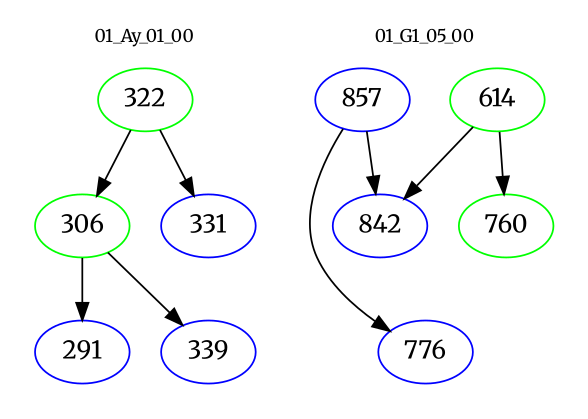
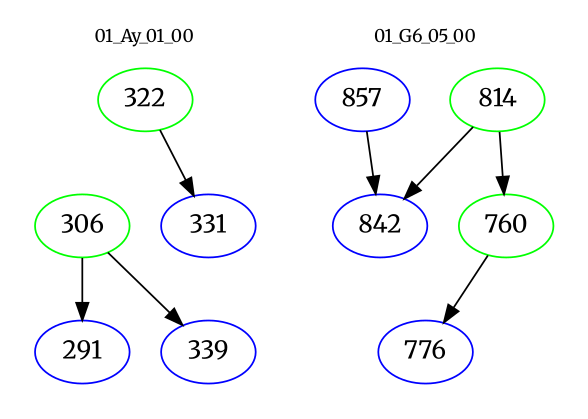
cluster "01_G1_05_00": label "01_G1_05_00" -> "01_G6_05_00"
node "614": label "614" -> "814"
edge "322" -> "306": removed
edge "857" -> "776": now "760" -> "776"
